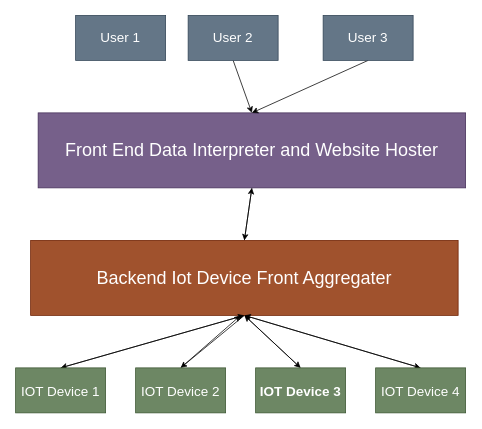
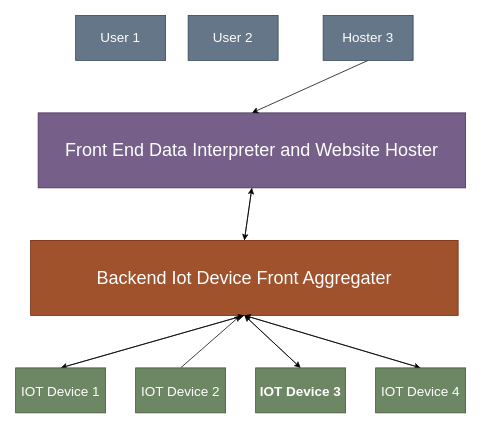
node "User 3": label "User 3" -> "Hoster 3"
edge "User 2" -> "Front End Data Interpreter and Website Hoster": removed
edge "Backend Iot Device Front Aggregater" -> "IOT Device 2": removed
